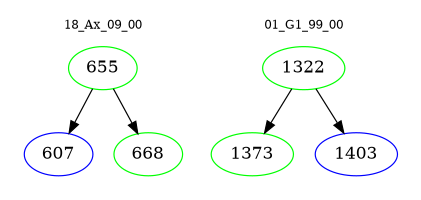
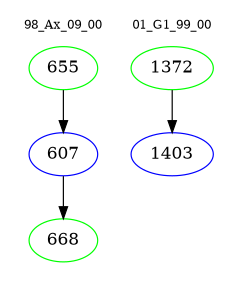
cluster "18_Ax_09_00": label "18_Ax_09_00" -> "98_Ax_09_00"
node "1322": label "1322" -> "1372"
edge "655" -> "668": now "607" -> "668"
node "1373": removed
